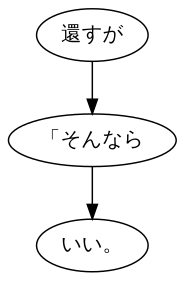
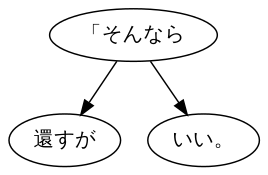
edge "還すが" -> "「そんなら": reversed
